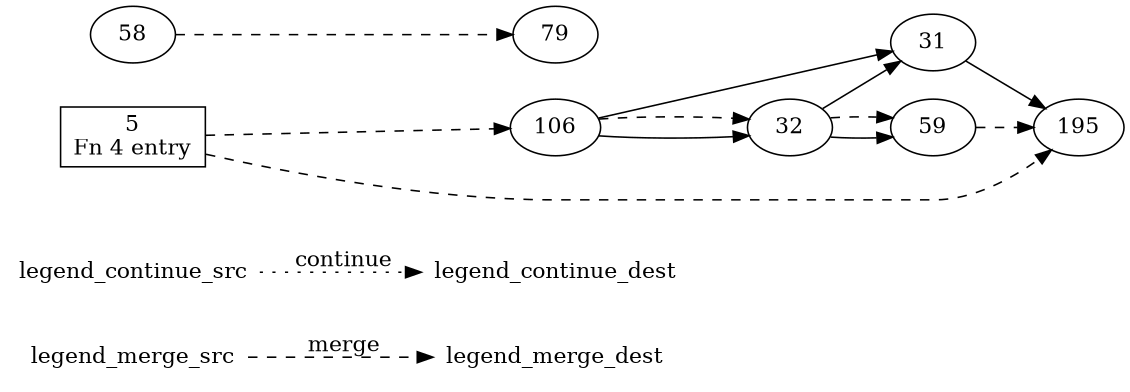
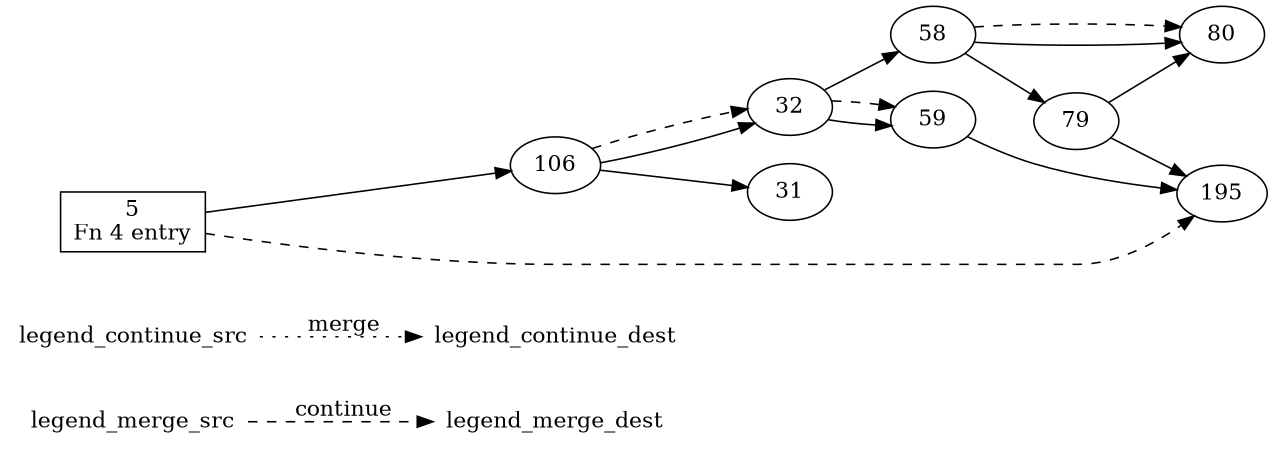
edge "58" -> "79": style dashed -> solid
node "80": added
edge "31" -> "195": now "79" -> "195"
edge "32" -> "31": now "32" -> "58"
edge "59" -> "195": style dashed -> solid
edge "5 Fn 4 entry" -> "106": style dashed -> solid
edge "legend_continue_src" -> "legend_continue_dest": label " continue" -> " merge"
edge "legend_merge_src" -> "legend_merge_dest": label " merge" -> " continue"
